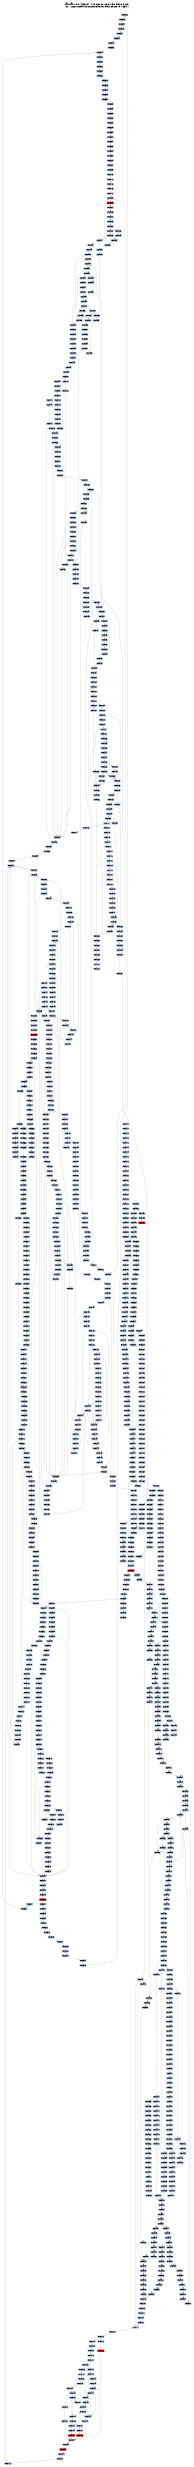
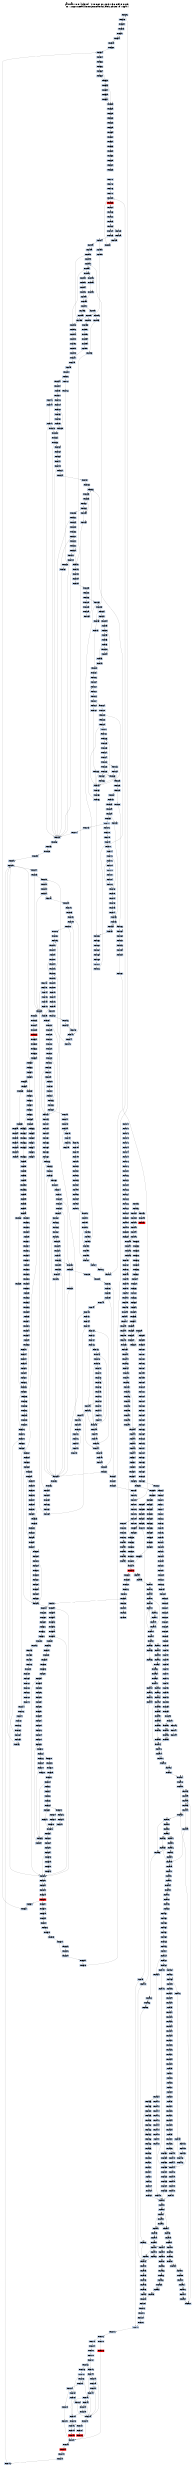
node "0x08081780": removed
